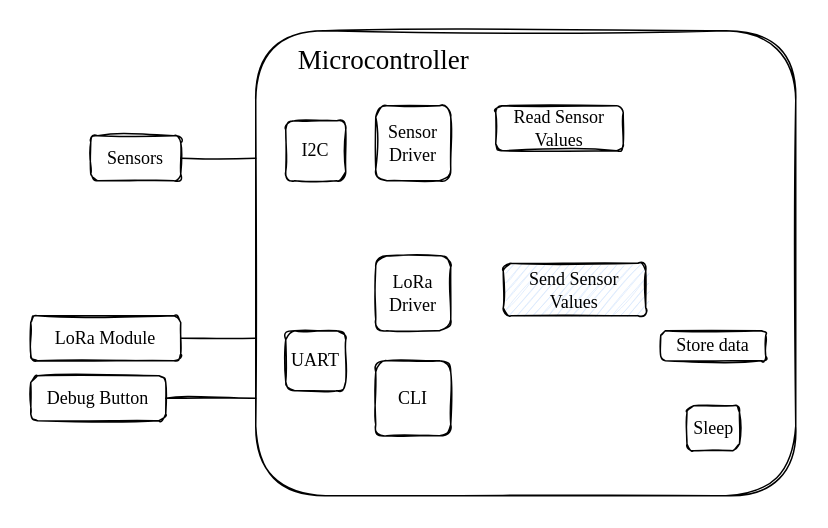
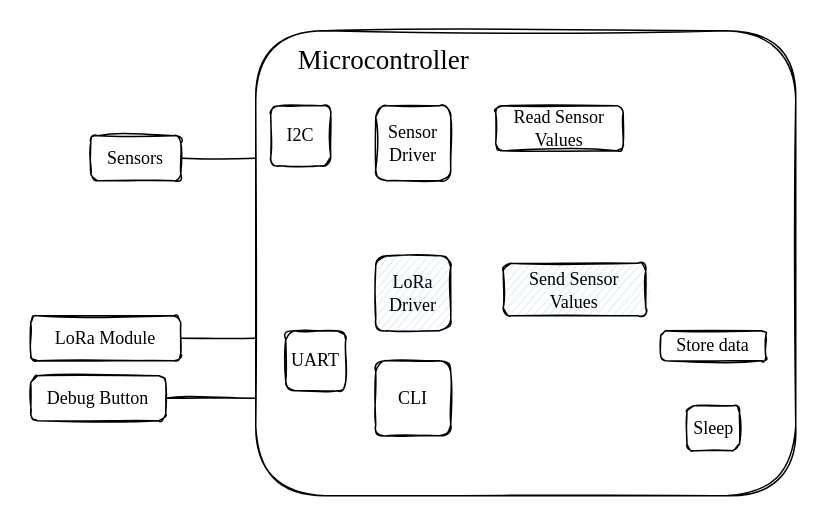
node "I2C": moved (316, 151) -> (301, 136)
node "LoRa Driver": fillcolor #ffffff -> #dae8fc
